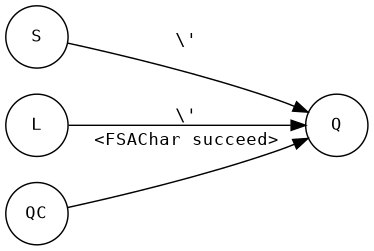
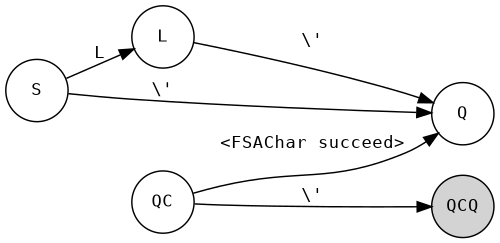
edge "S" -> "L": added, label "L"
node "QCQ": added
